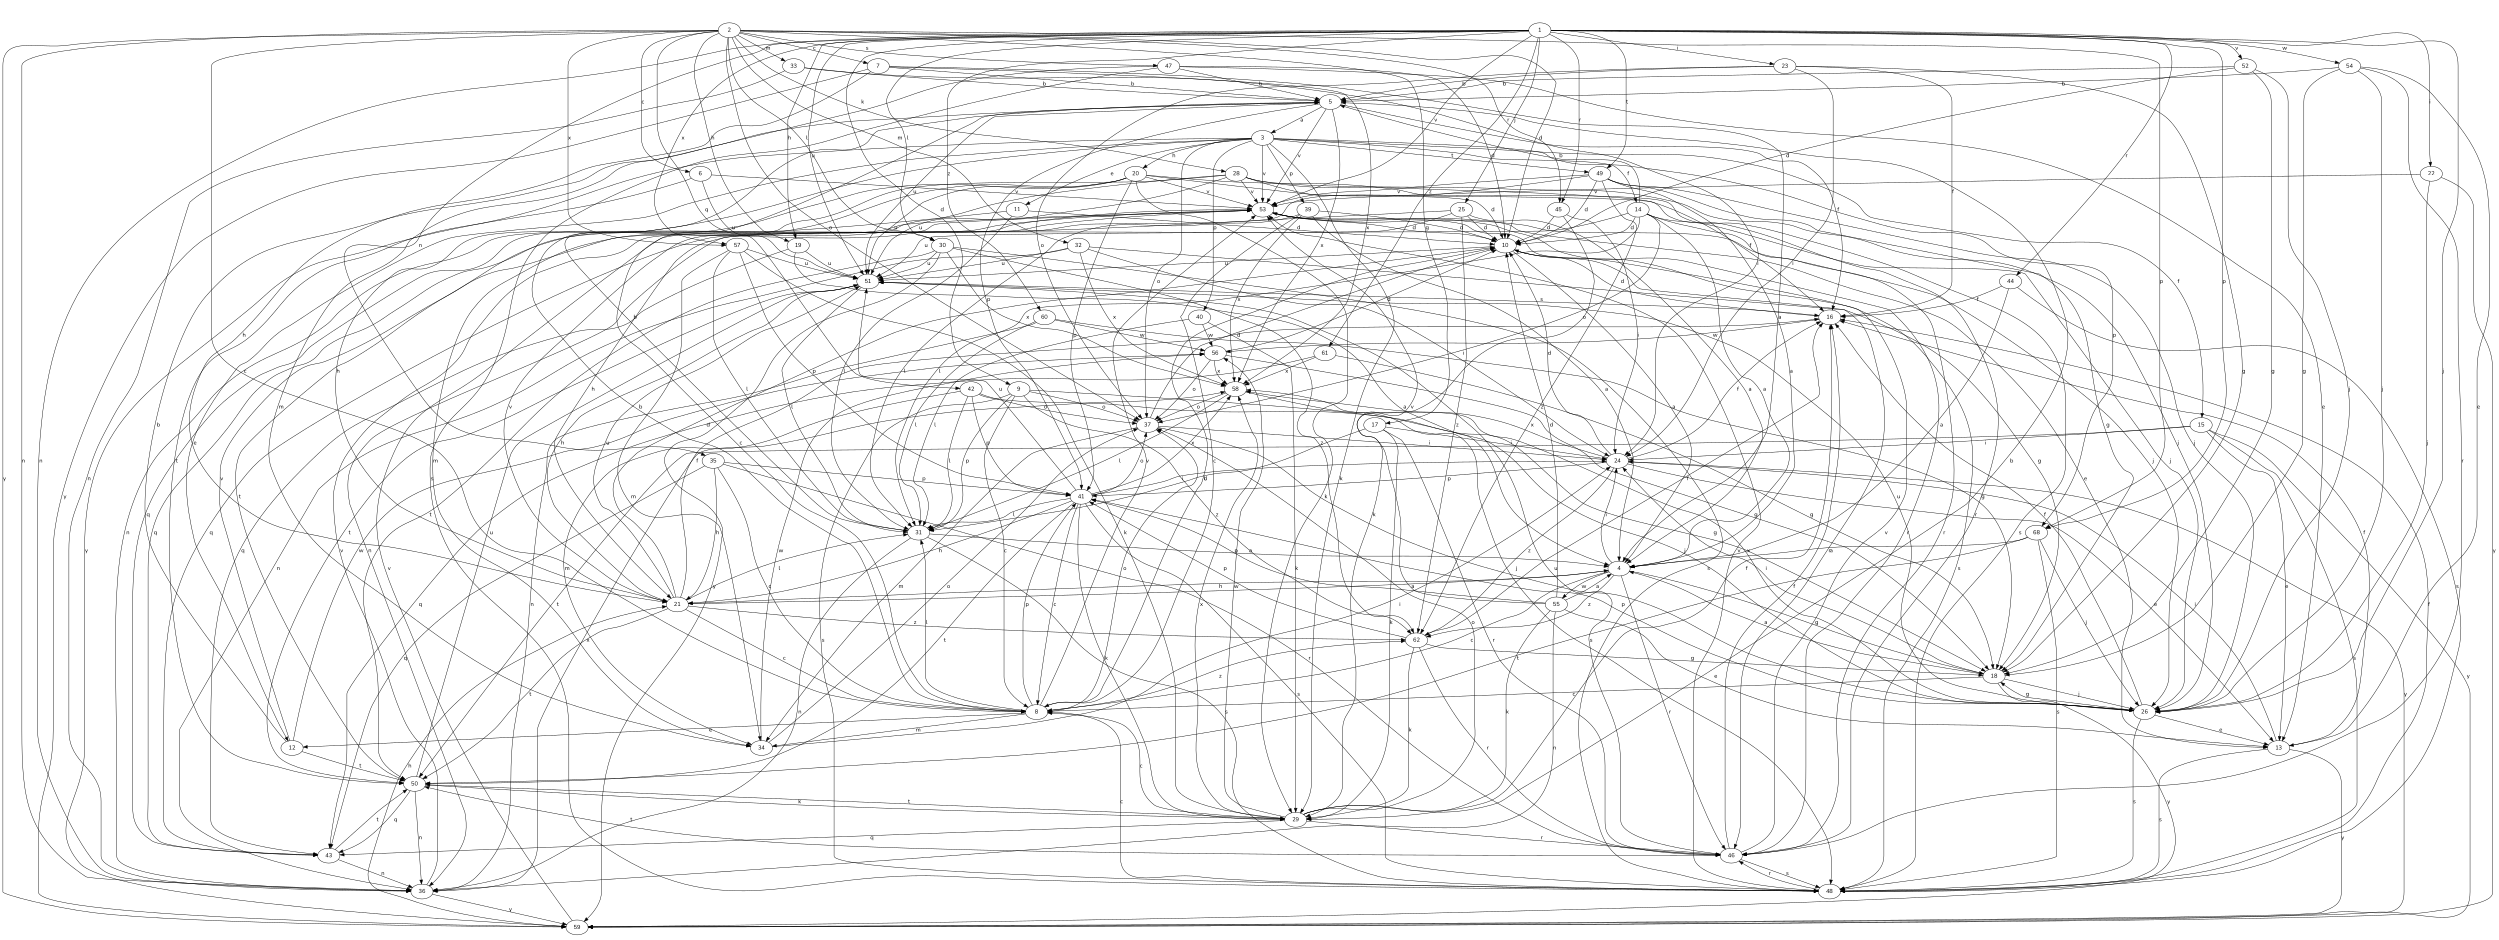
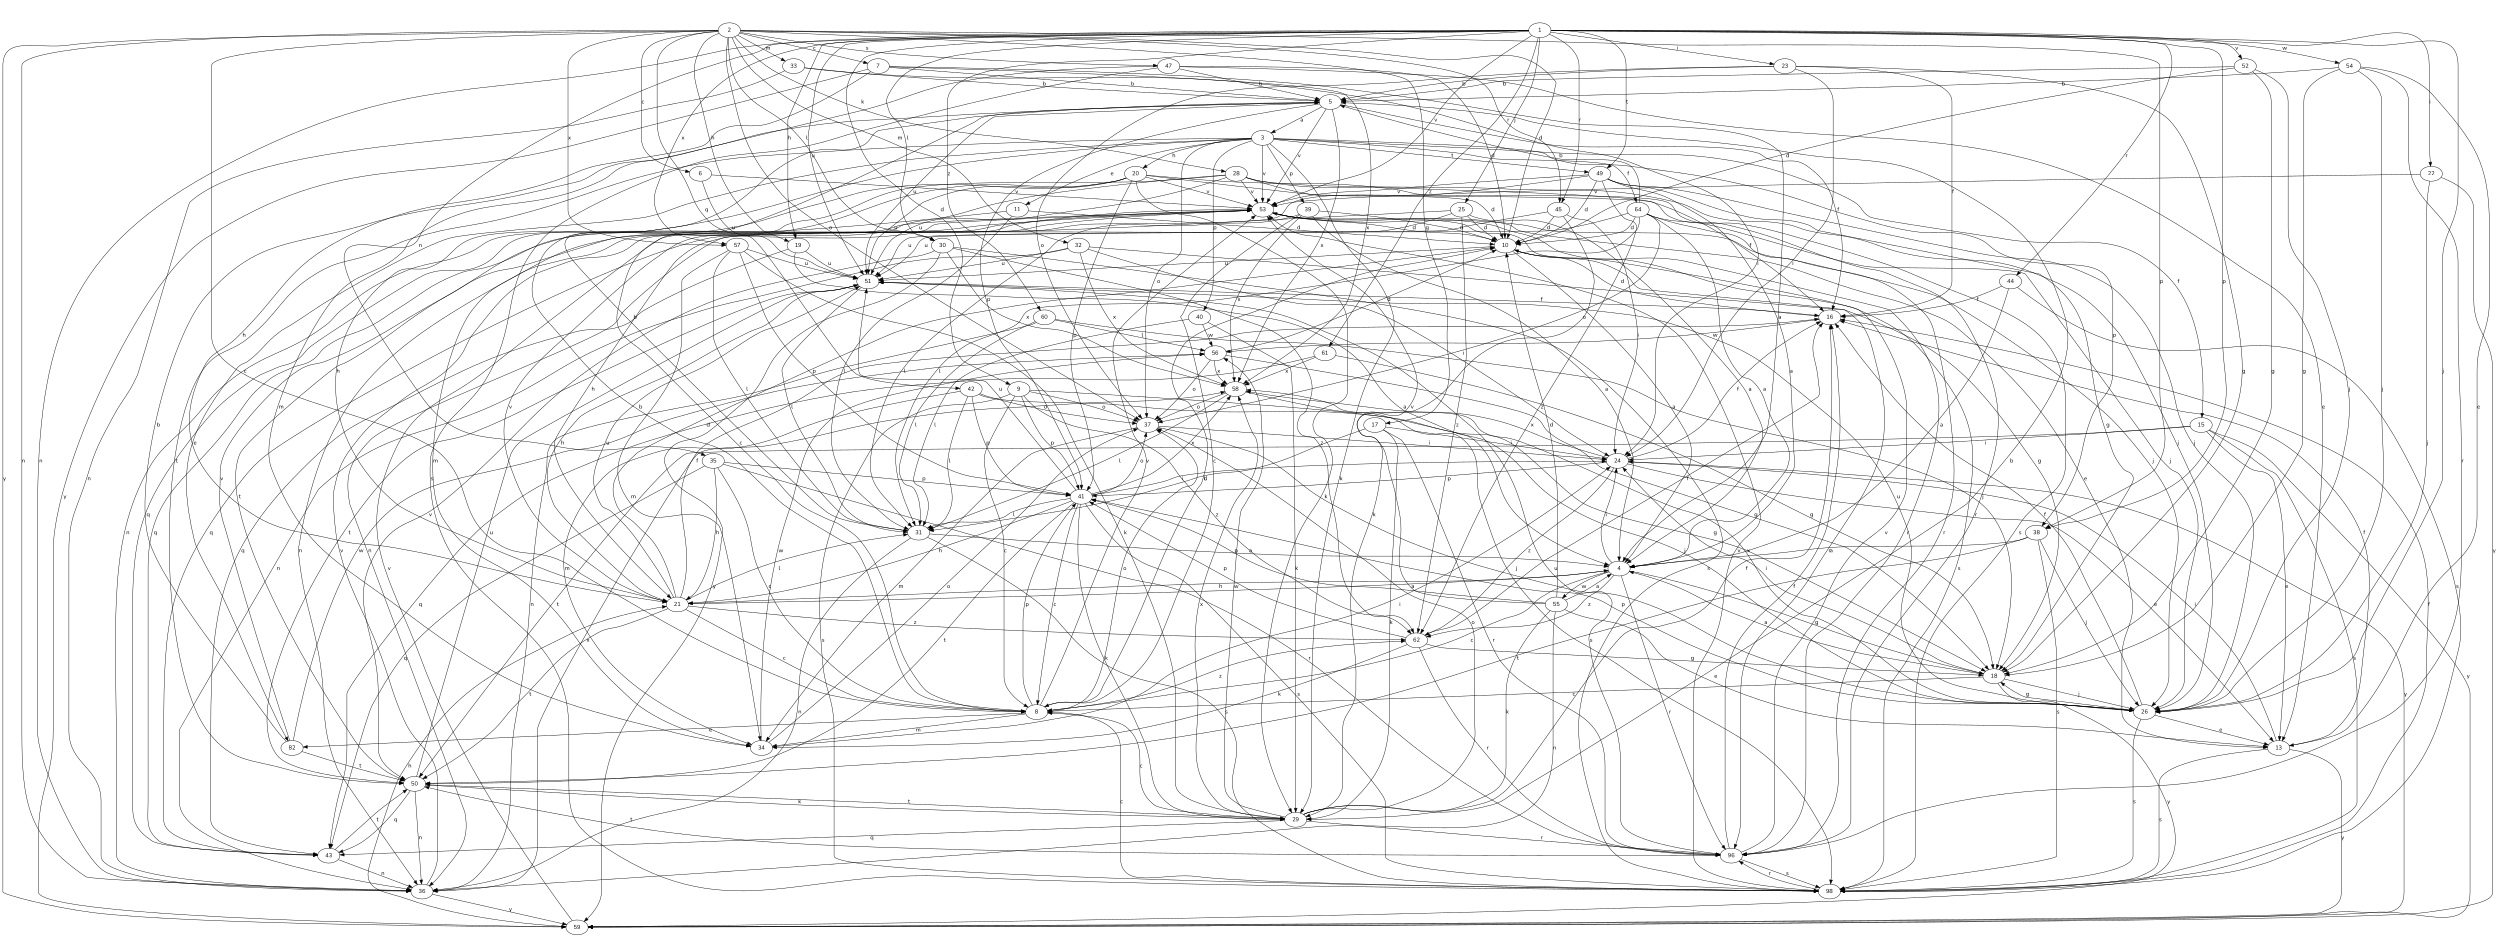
node "14": label "14" -> "64"
edge "53" -> "36": added, label "n"
edge "30" -> "51": now "45" -> "51"
edge "51" -> "16": label "s" -> "f"
edge "37" -> "10": removed, label "d"
edge "60" -> "56": label "w" -> "l"
edge "24" -> "10": removed, label "d"
edge "9" -> "31": now "9" -> "41"
edge "60" -> "18": label "g" -> "j"
edge "30" -> "50": label "t" -> "v"
node "68": label "68" -> "38"
edge "6" -> "59": removed, label "y"
edge "8" -> "31": removed, label "l"
node "12": label "12" -> "82"
edge "62" -> "29": now "62" -> "34"
node "46": label "46" -> "96"
node "48": label "48" -> "98"
